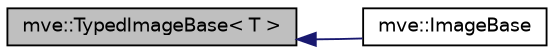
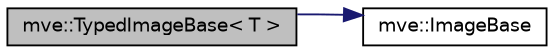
edge "mve::ImageBase" -> "mve::TypedImageBase< T >": reversed
